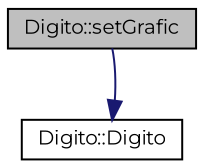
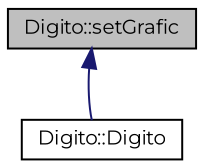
edge "Digito::setGrafic" -> "Digito::Digito": reversed
